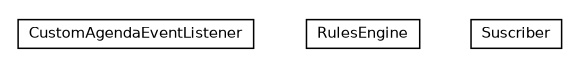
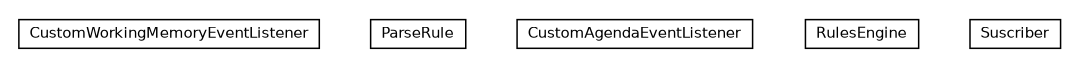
node "CustomWorkingMemoryEventListener": added
node "ParseRule": added
